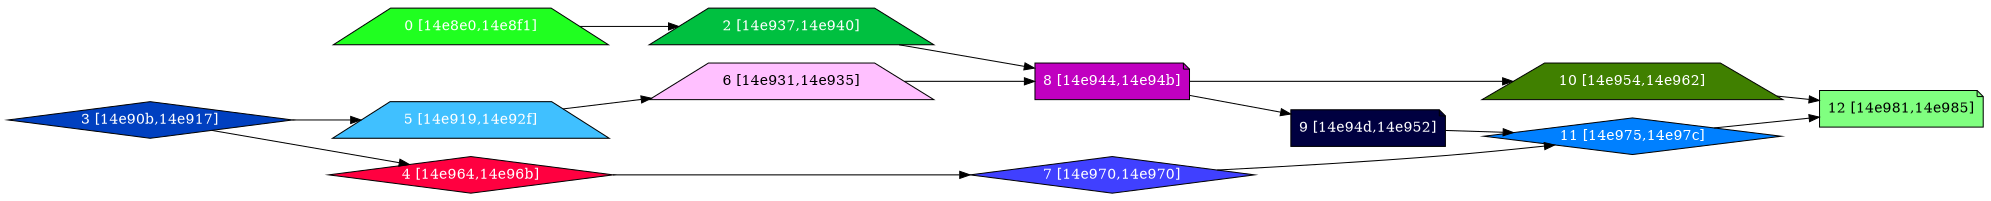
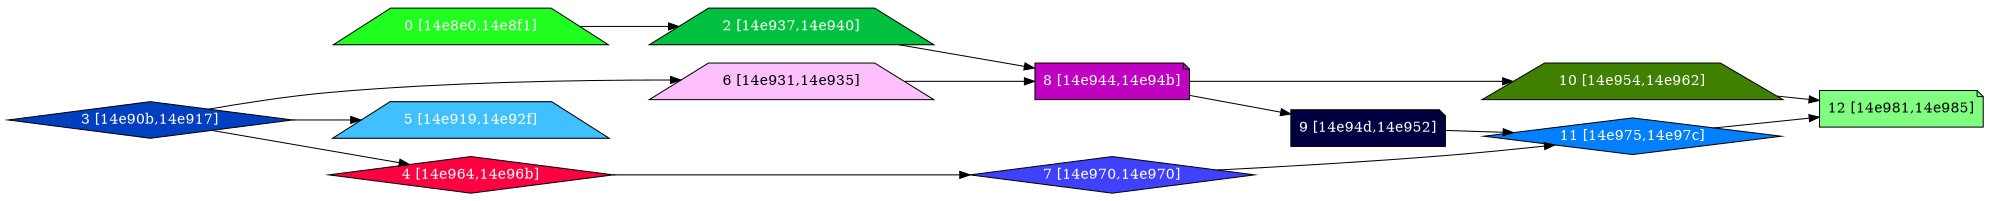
edge "5 [14e919,14e92f]" -> "6 [14e931,14e935]": now "3 [14e90b,14e917]" -> "6 [14e931,14e935]"
